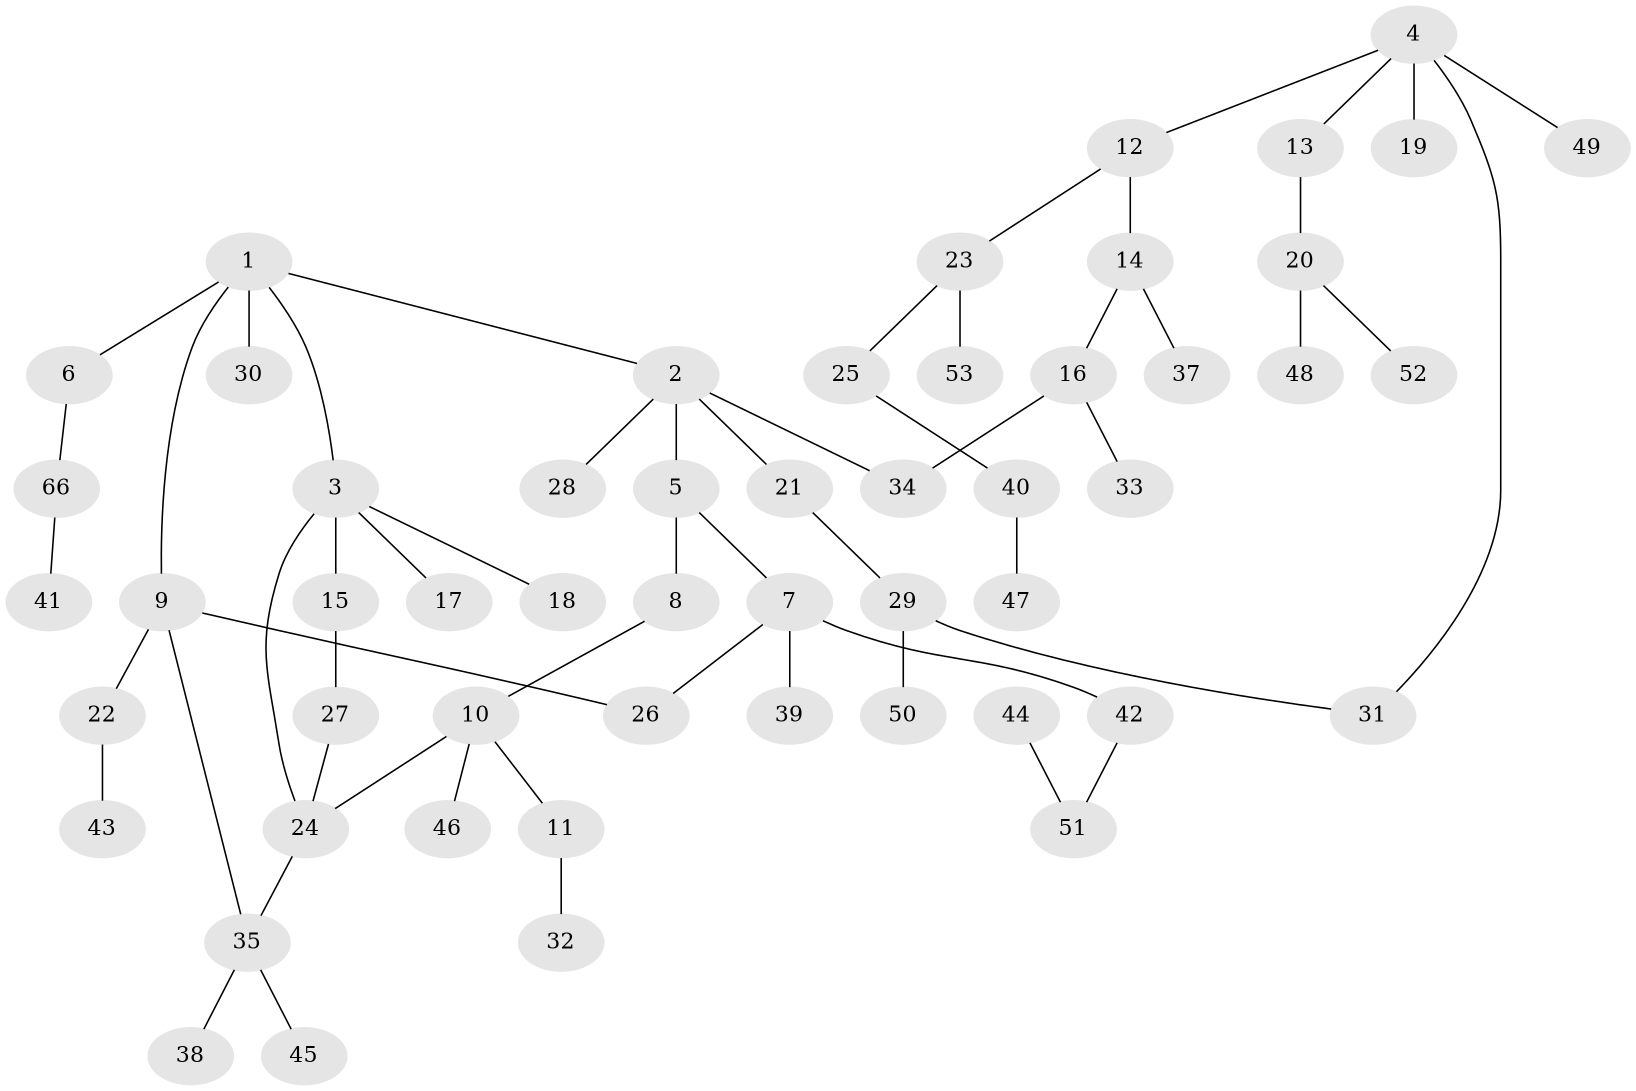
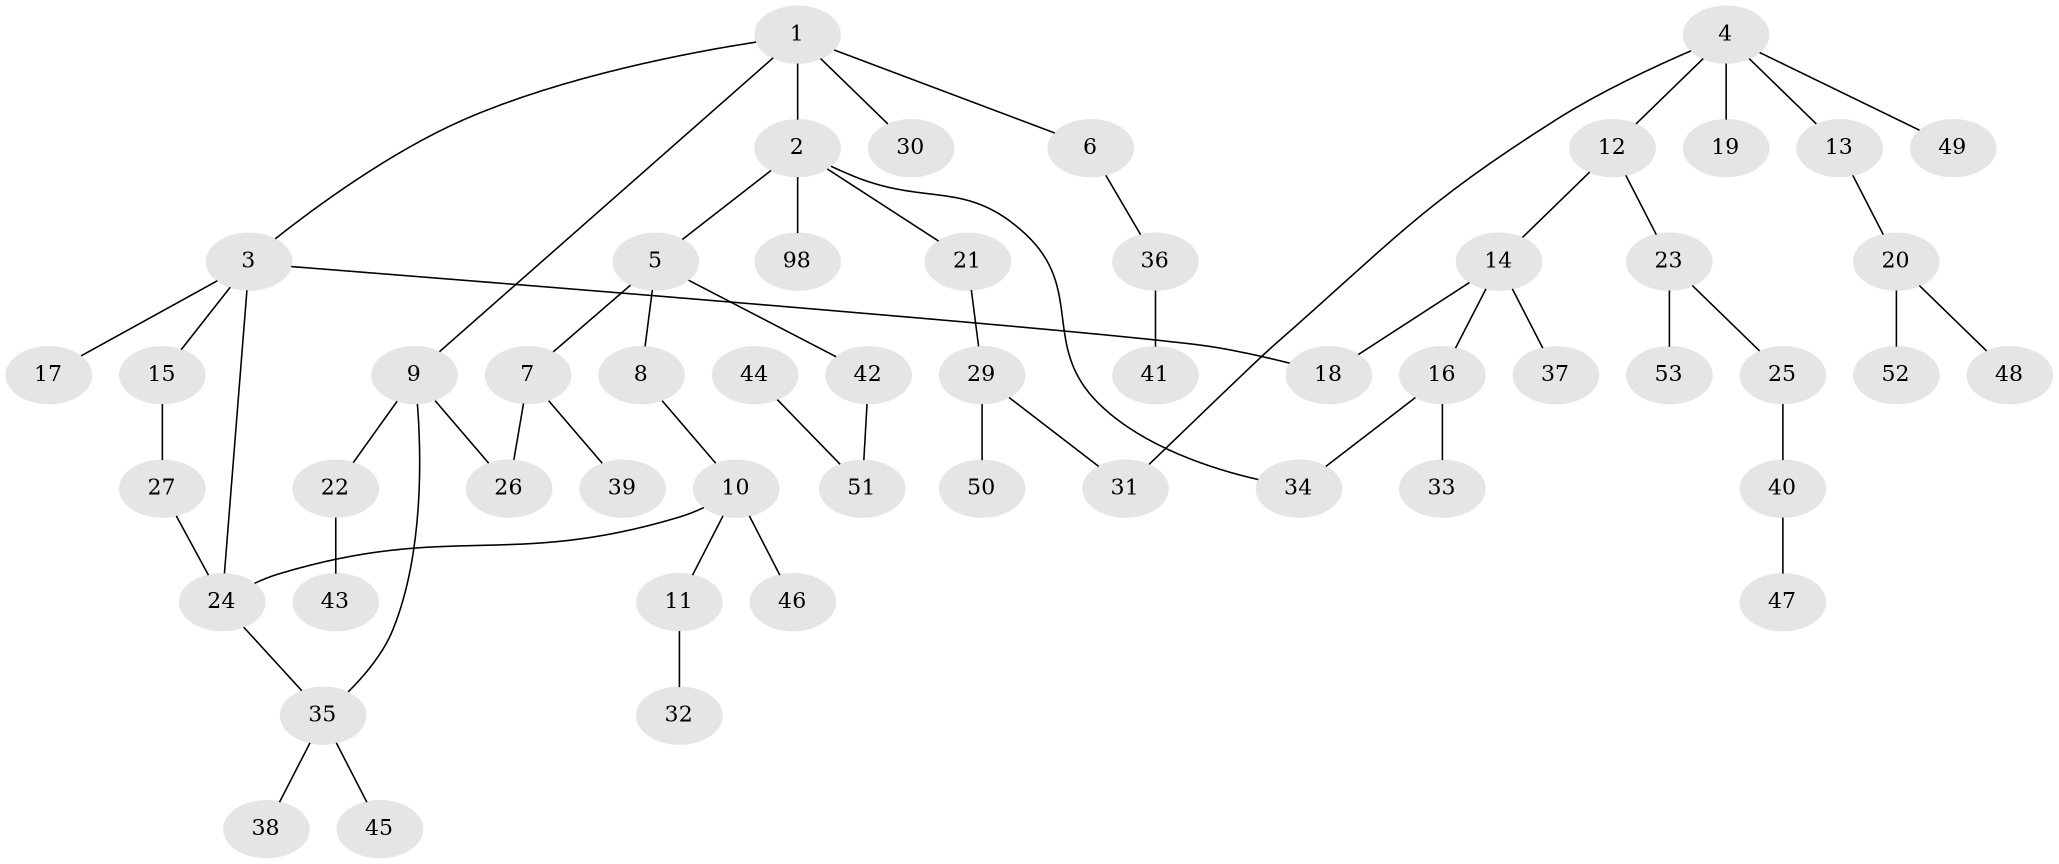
edge "14" -- "18": added
node "66": label "66" -> "36"
node "28": label "28" -> "98"
edge "7" -- "42": now "5" -- "42"
